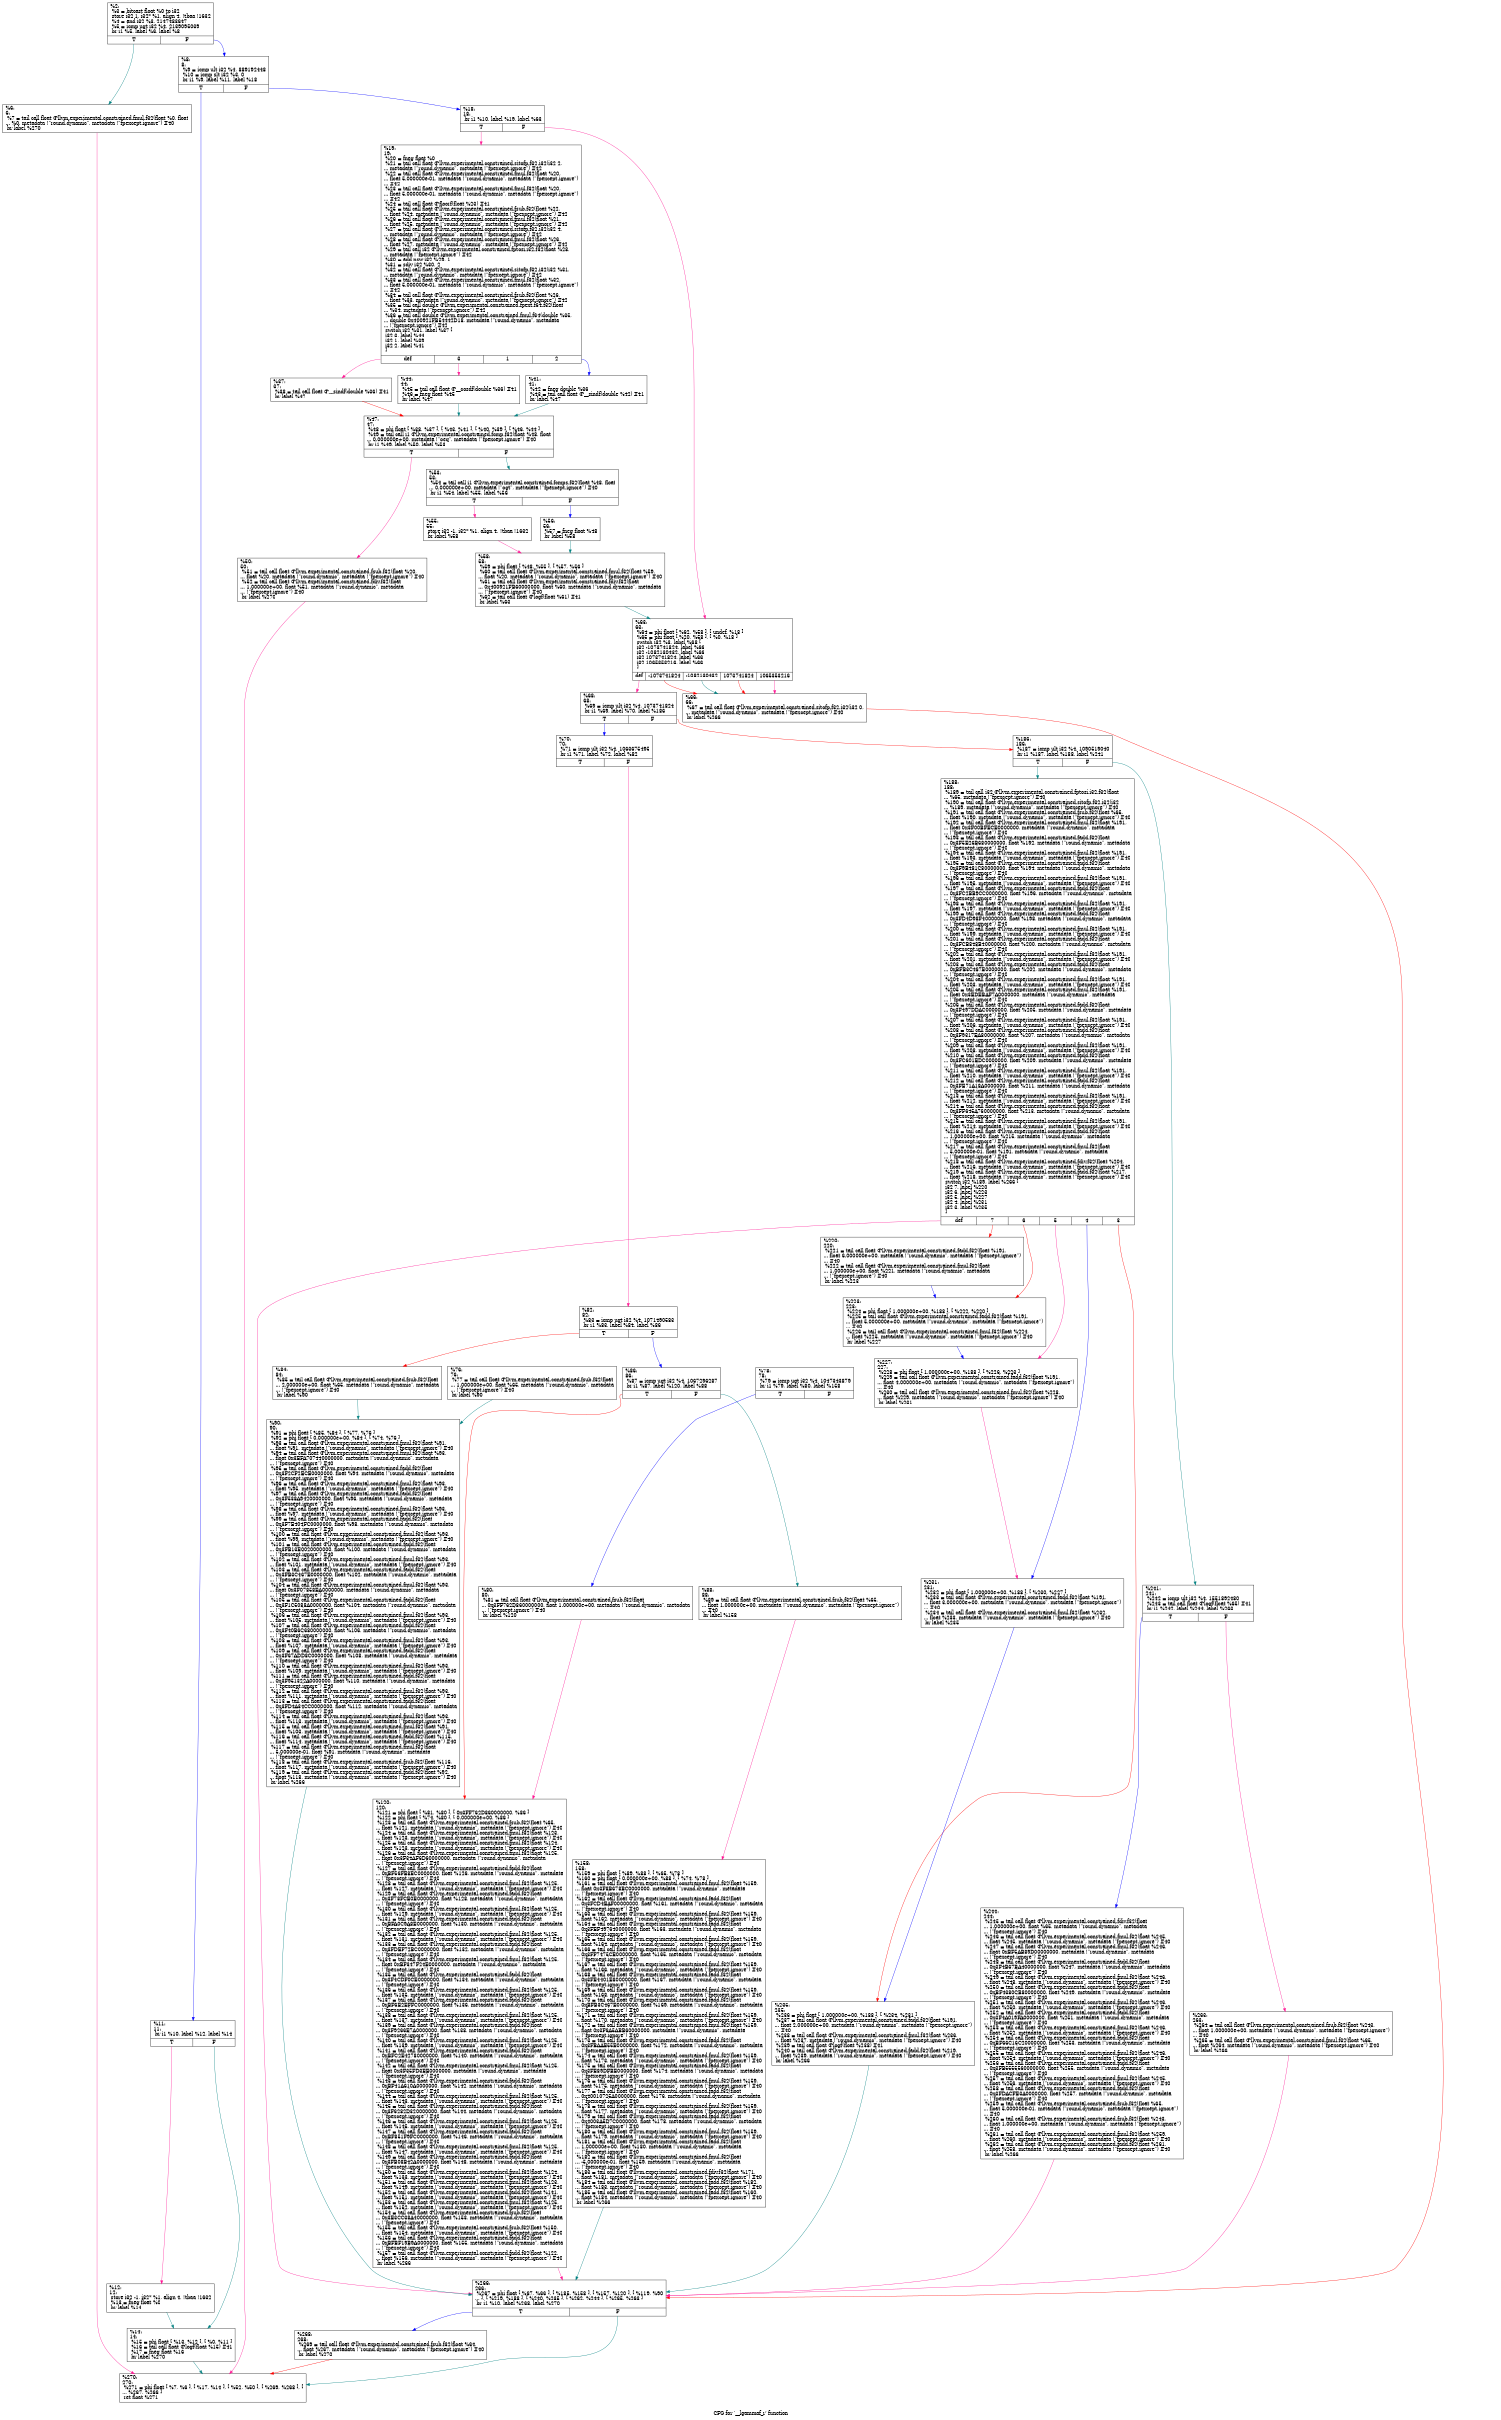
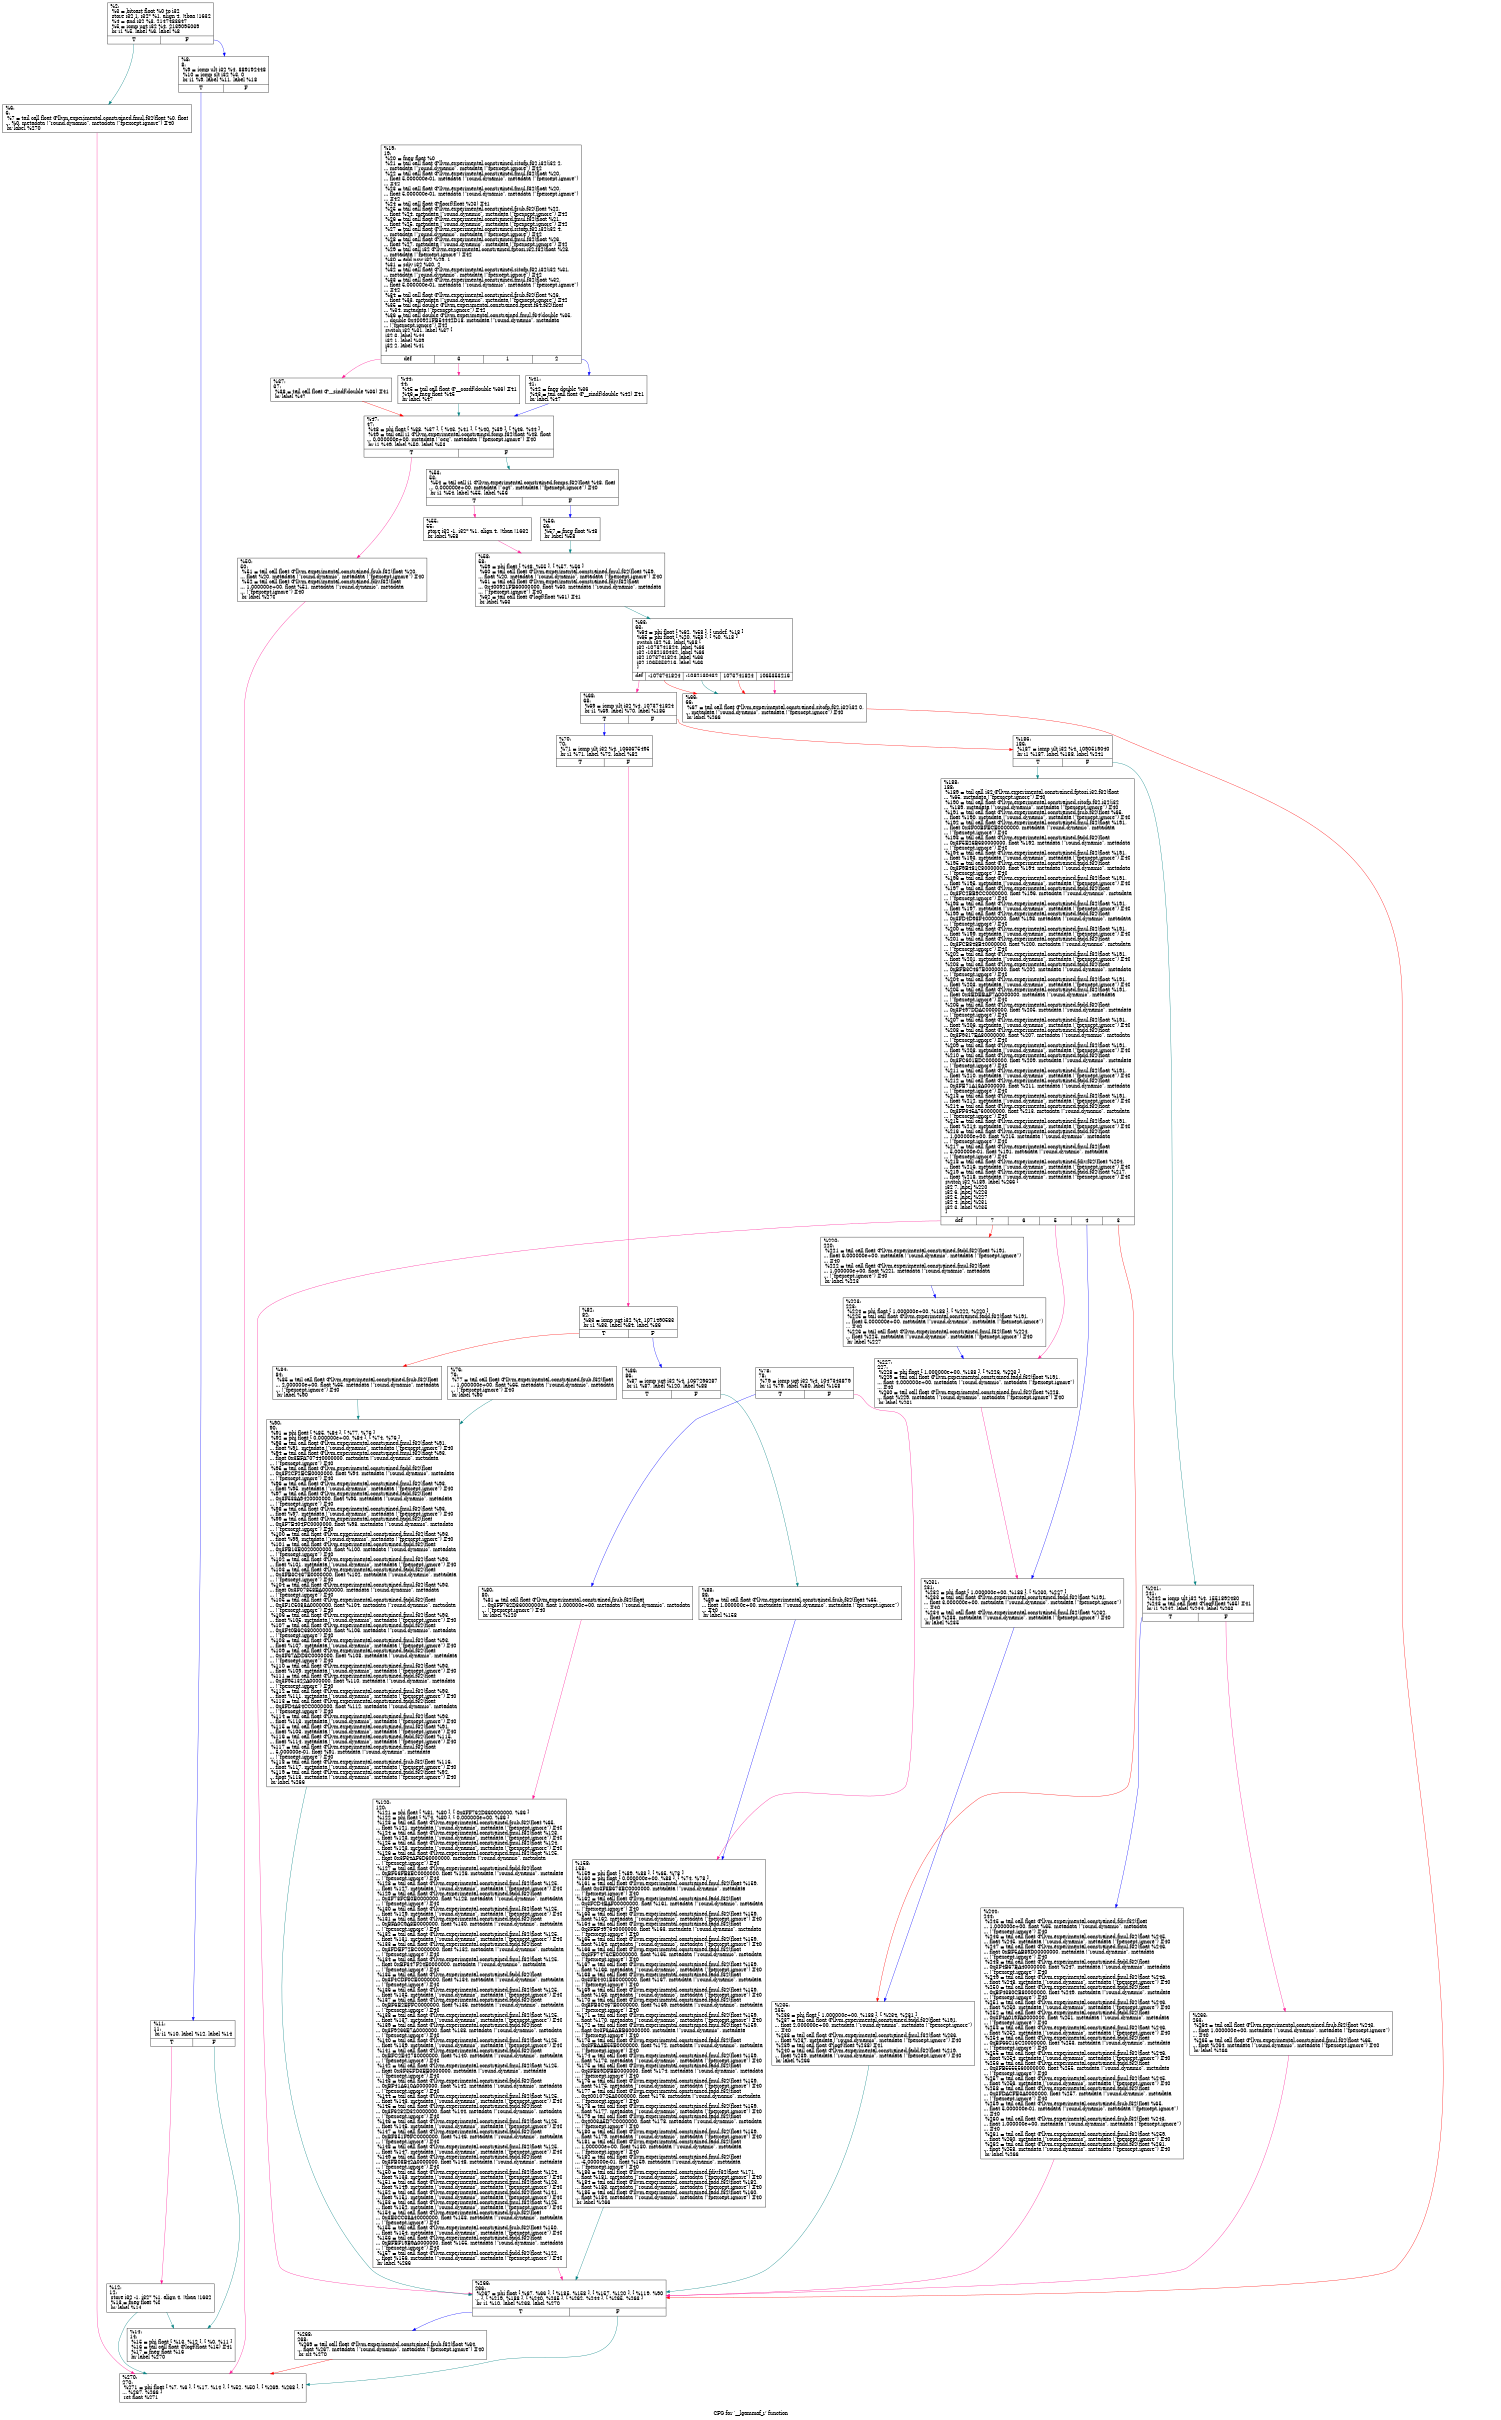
node "%18:": removed
edge "%41:" -> "%47:": color teal -> blue
edge "%188:" -> "%223:": removed
edge "%86:" -> "%120:": removed
edge "%78:" -> "%158:": added
edge "%88:" -> "%158:": color deeppink -> blue
node "%268:": text "br label %270" -> "br slt %270"
edge "%14:" -> "%270:": now "%12:" -> "%270:"
